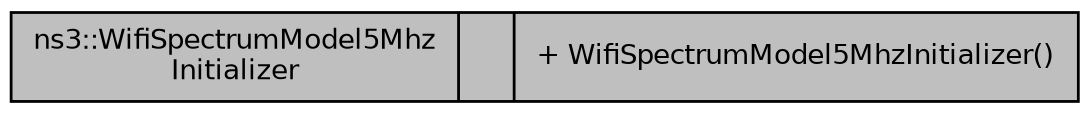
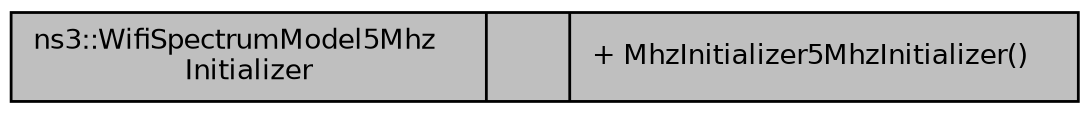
node "ns3::WifiSpectrumModel5Mhz": text "+ WifiSpectrumModel5MhzInitializer()" -> "+ MhzInitializer5MhzInitializer()"
